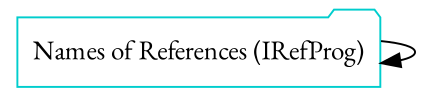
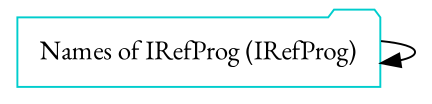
node "Names of References (IRefProg)": label "Names of References (IRefProg)" -> "Names of IRefProg (IRefProg)"
